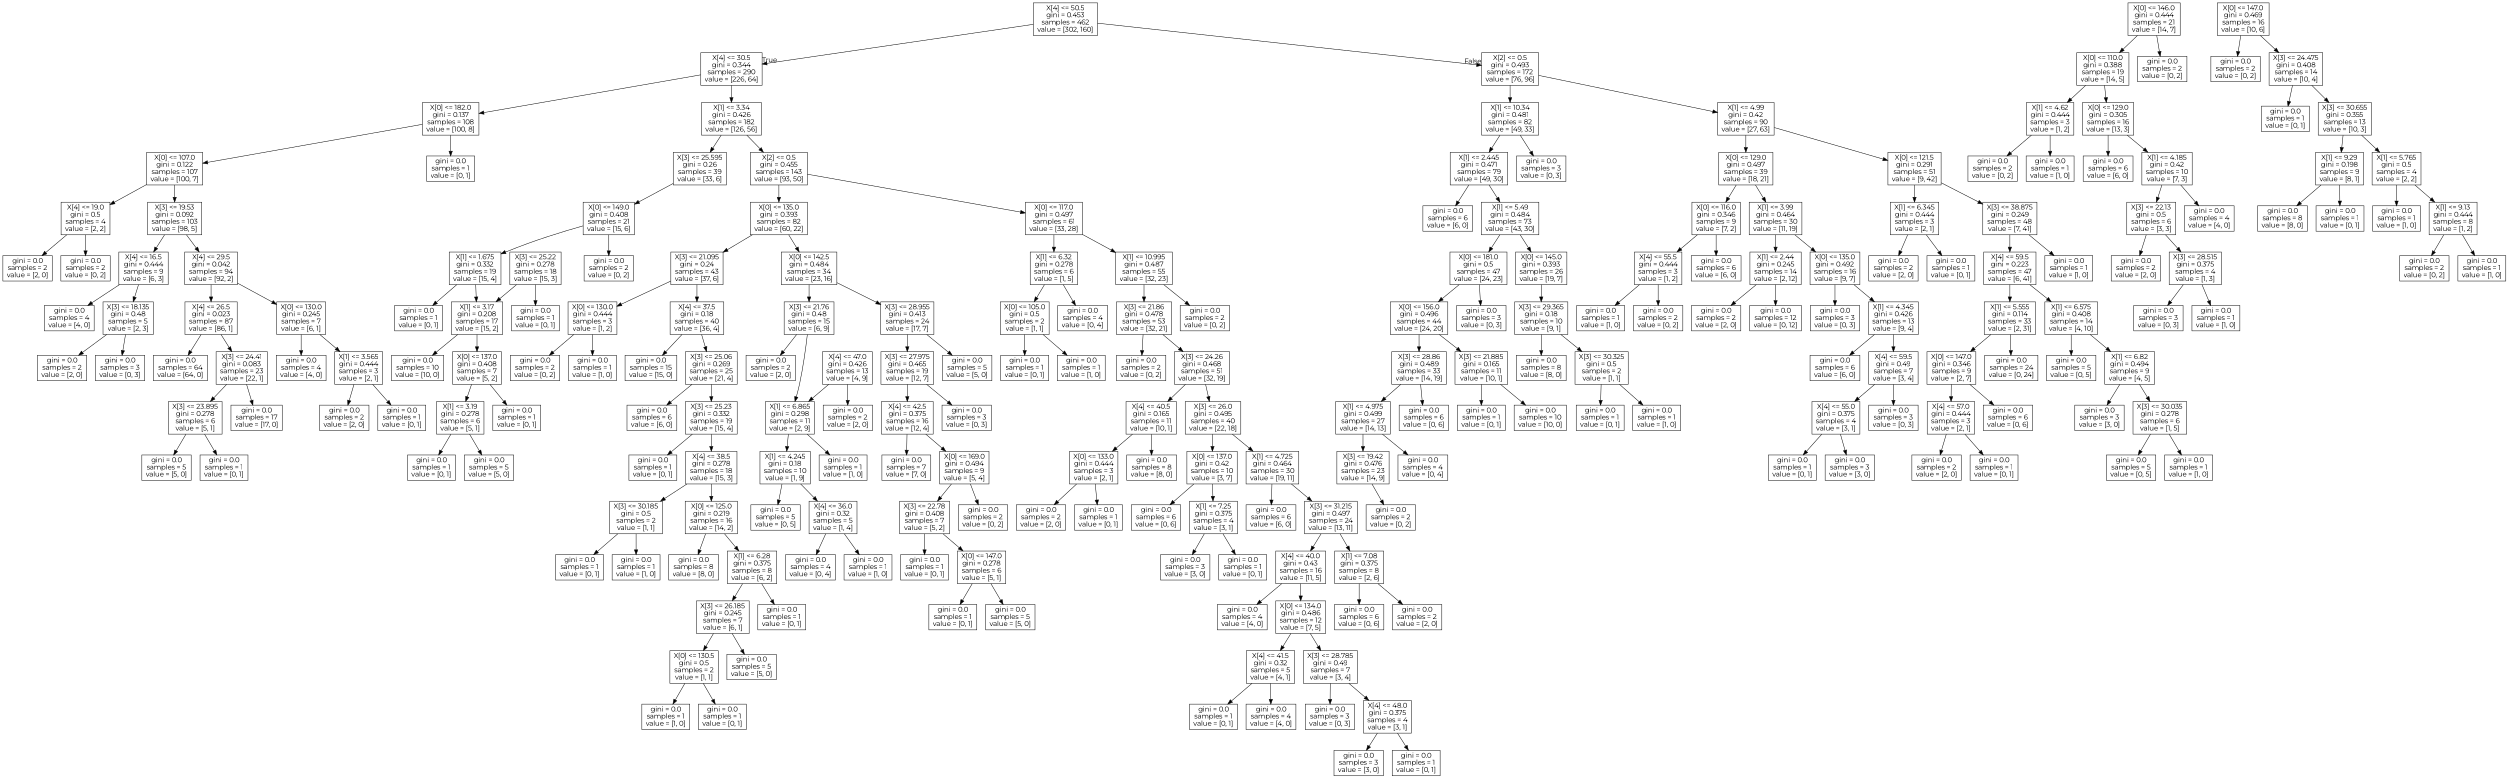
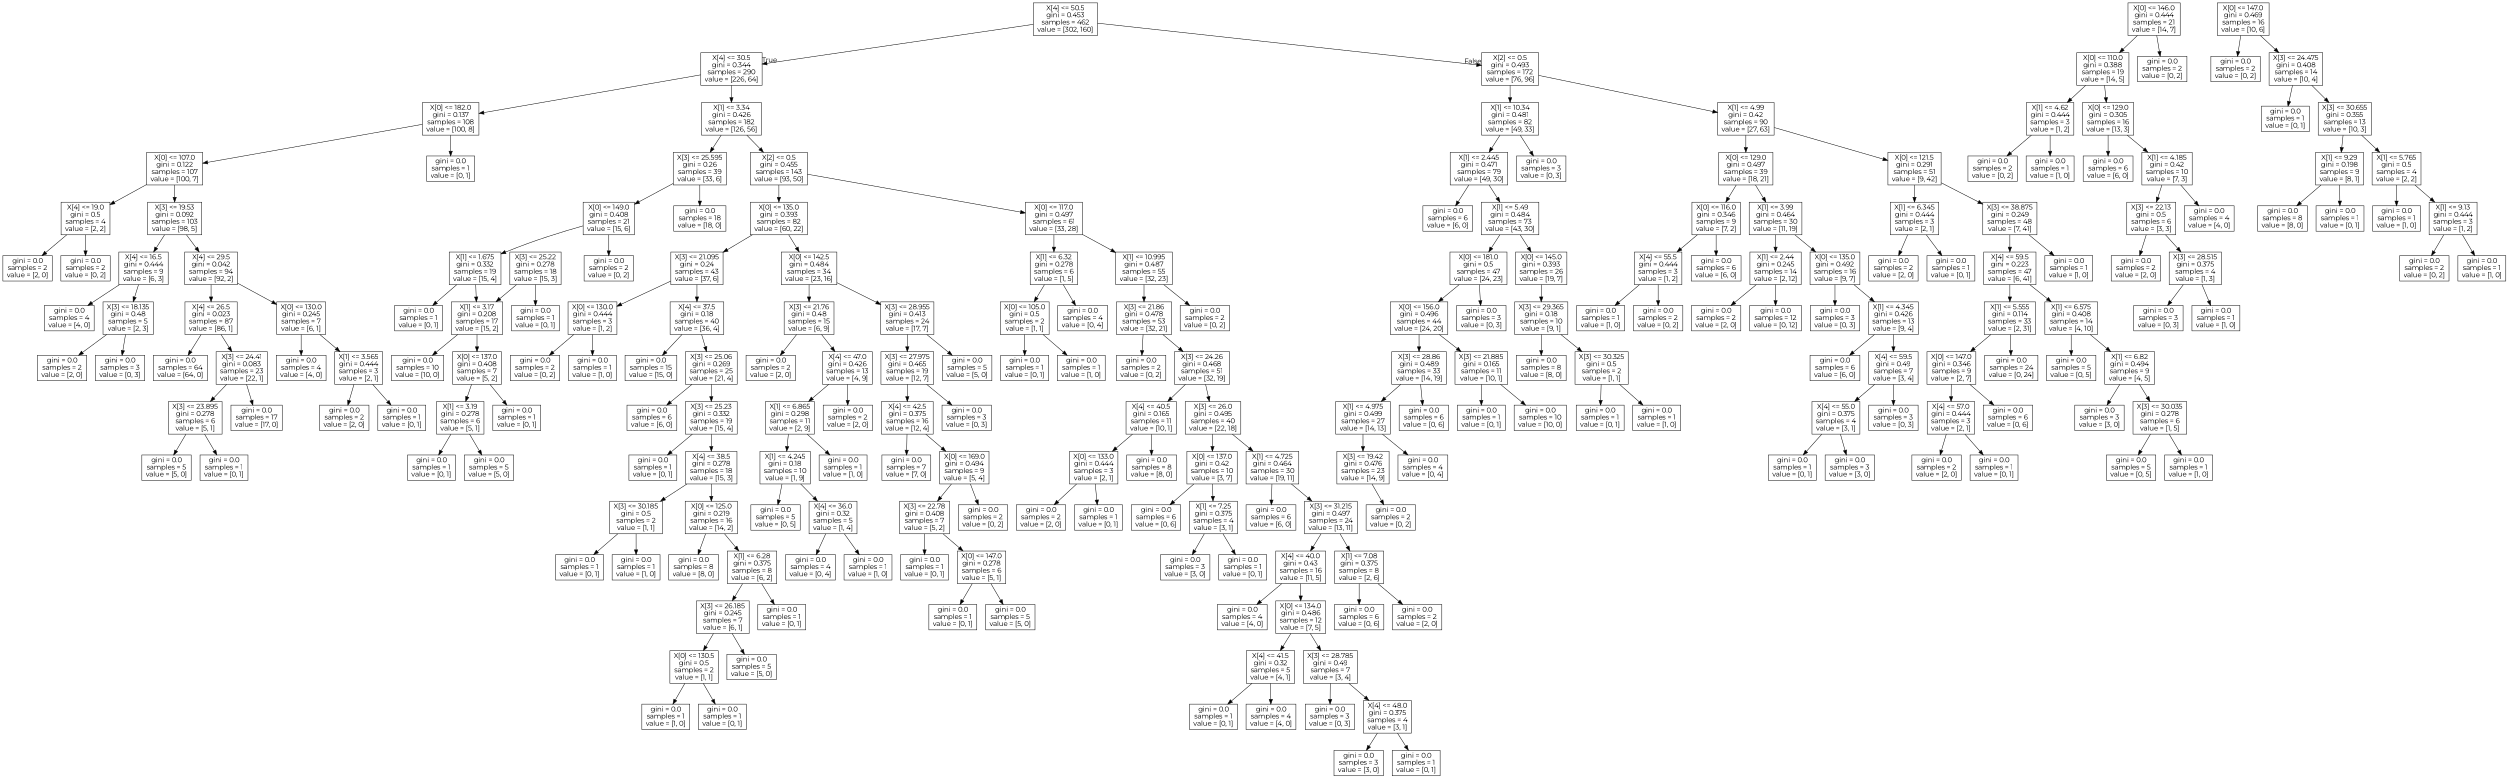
node "gini = 0.0 samples = 18 value = [18, 0]": added
node "X[1] <= 9.13 gini = 0.444 samples = 8 value = [1, 2]": label "X[1] <= 9.13 gini = 0.444 samples = 8 value = [1, 2]" -> "X[1] <= 9.13 gini = 0.444 samples = 3 value = [1, 2]"
edge "X[3] <= 21.76 gini = 0.48 samples = 15 value = [6, 9]" -> "X[1] <= 6.865 gini = 0.298 samples = 11 value = [2, 9]": now "X[3] <= 21.76 gini = 0.48 samples = 15 value = [6, 9]" -> "X[4] <= 47.0 gini = 0.426 samples = 13 value = [4, 9]"
